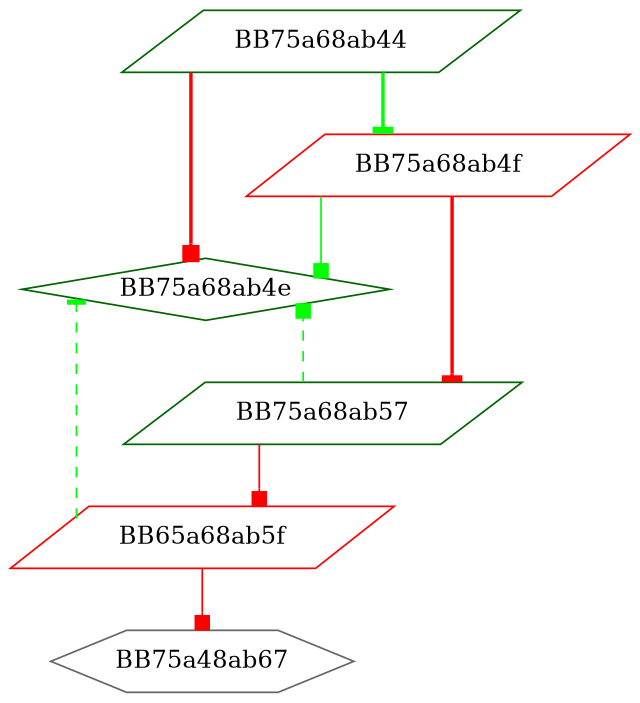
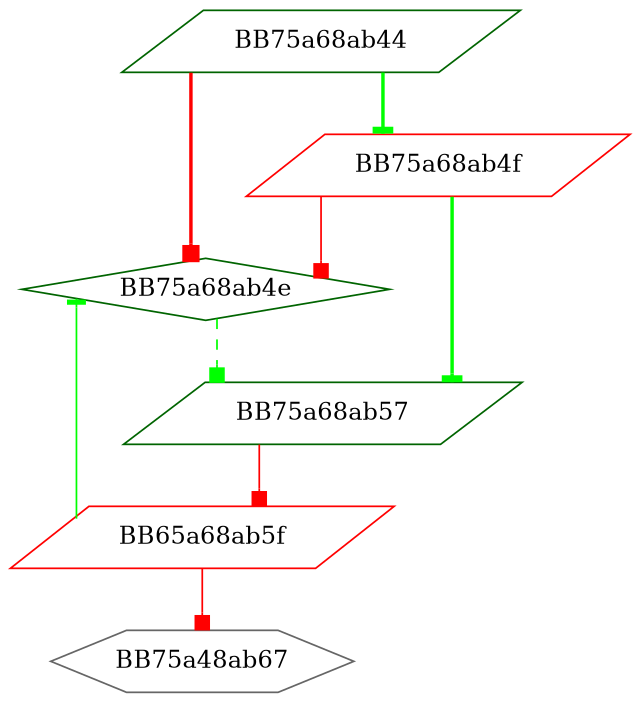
edge "BB75a68ab4f" -> "BB75a68ab4e": color green -> red
edge "BB75a68ab4f" -> "BB75a68ab57": color red -> green
edge "BB75a68ab57" -> "BB75a68ab4e": reversed
edge "BB65a68ab5f" -> "BB75a68ab4e": style dashed -> solid
